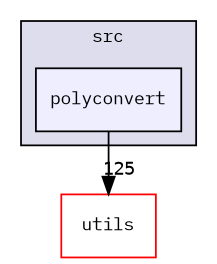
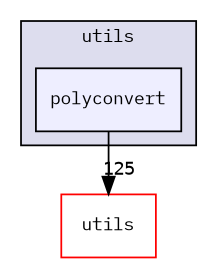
cluster "src": label "src" -> "utils"
